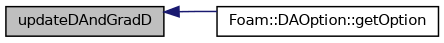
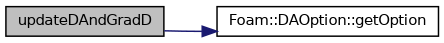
edge "Foam::DAOption::getOption" -> "updateDAndGradD": reversed
